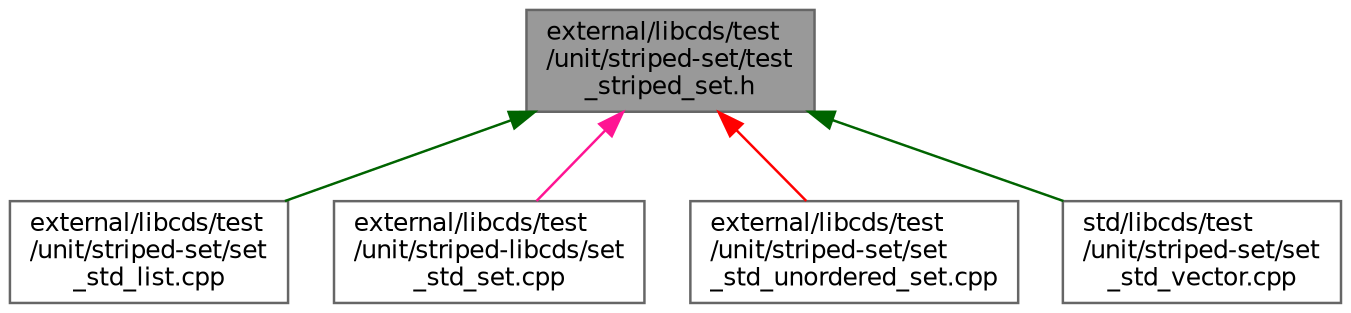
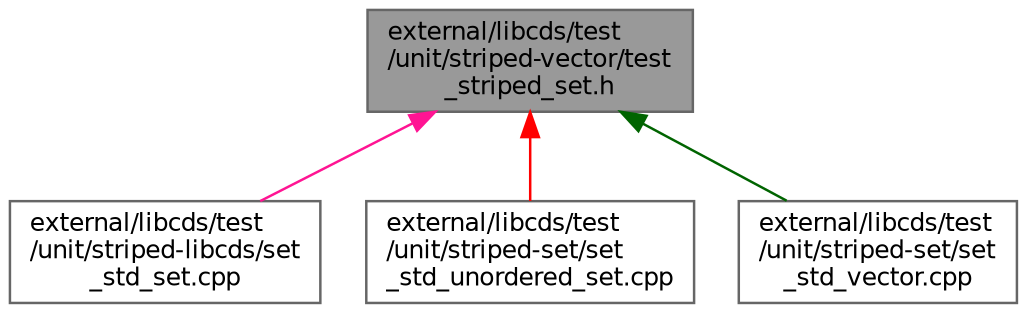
node "external/libcds/test /unit/striped-set/test _striped_set.h": label "external/libcds/test /unit/striped-set/test _striped_set.h" -> "external/libcds/test /unit/striped-vector/test _striped_set.h"
node "external/libcds/test /unit/striped-set/set _std_list.cpp": removed
node "std/libcds/test /unit/striped-set/set _std_vector.cpp": label "std/libcds/test /unit/striped-set/set _std_vector.cpp" -> "external/libcds/test /unit/striped-set/set _std_vector.cpp"
